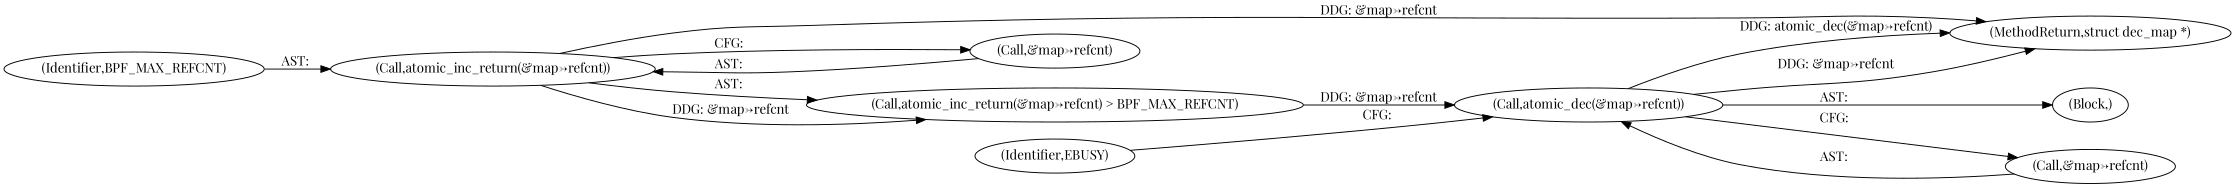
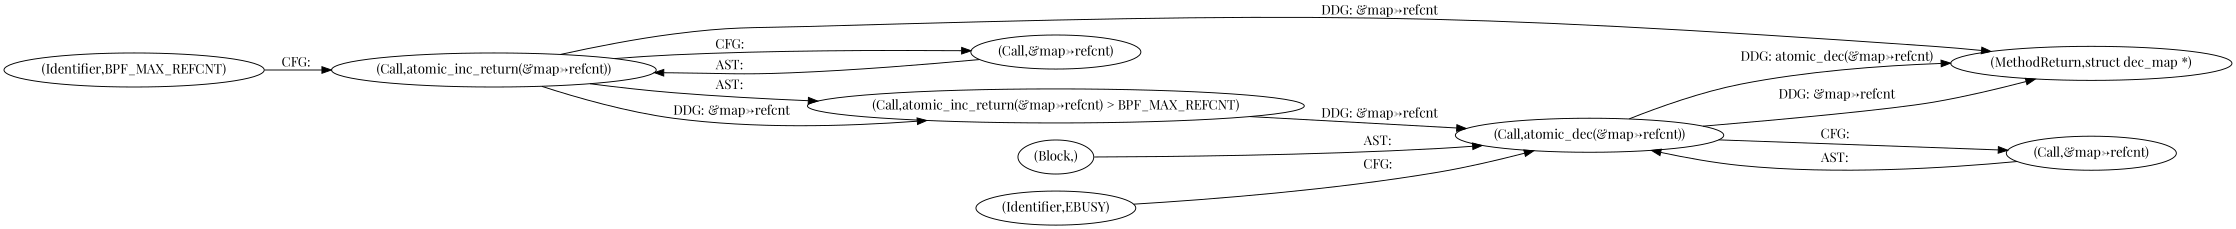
edge "(Identifier,BPF_MAX_REFCNT)" -> "(Call,atomic_inc_return(&map->refcnt))": label "AST: " -> "CFG: "
edge "(Call,atomic_dec(&map->refcnt))" -> "(Block,)": reversed
